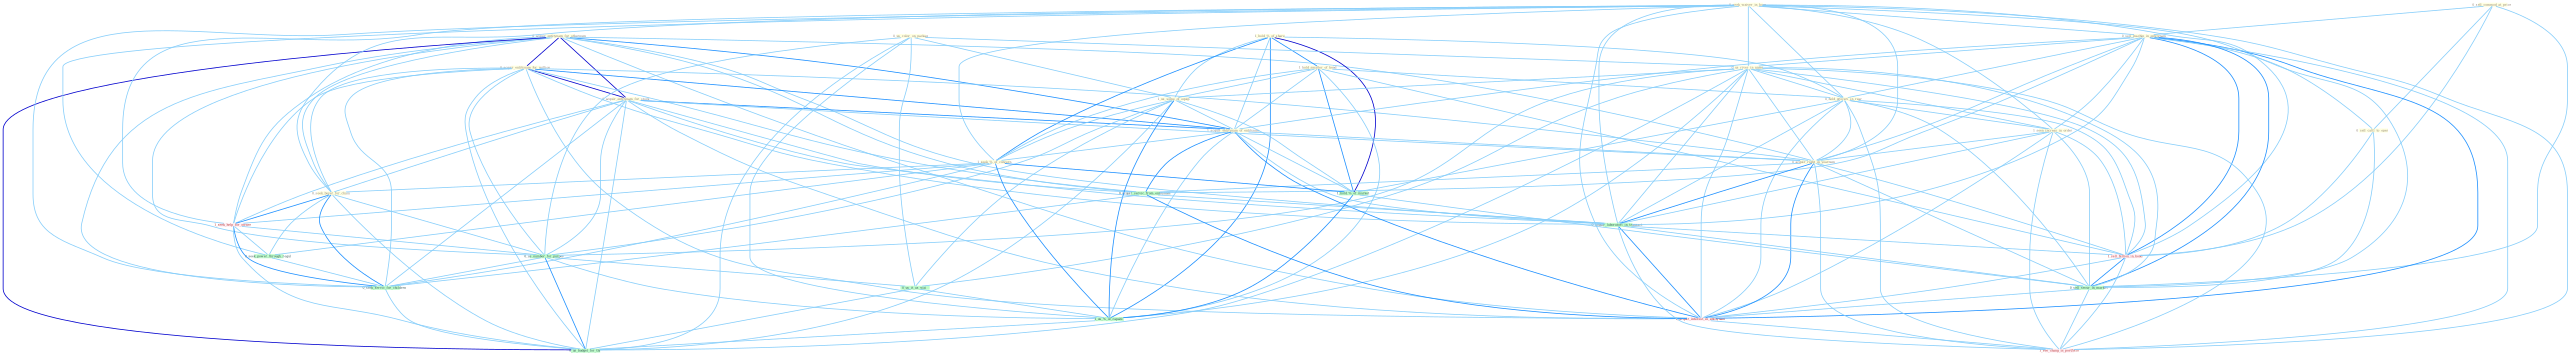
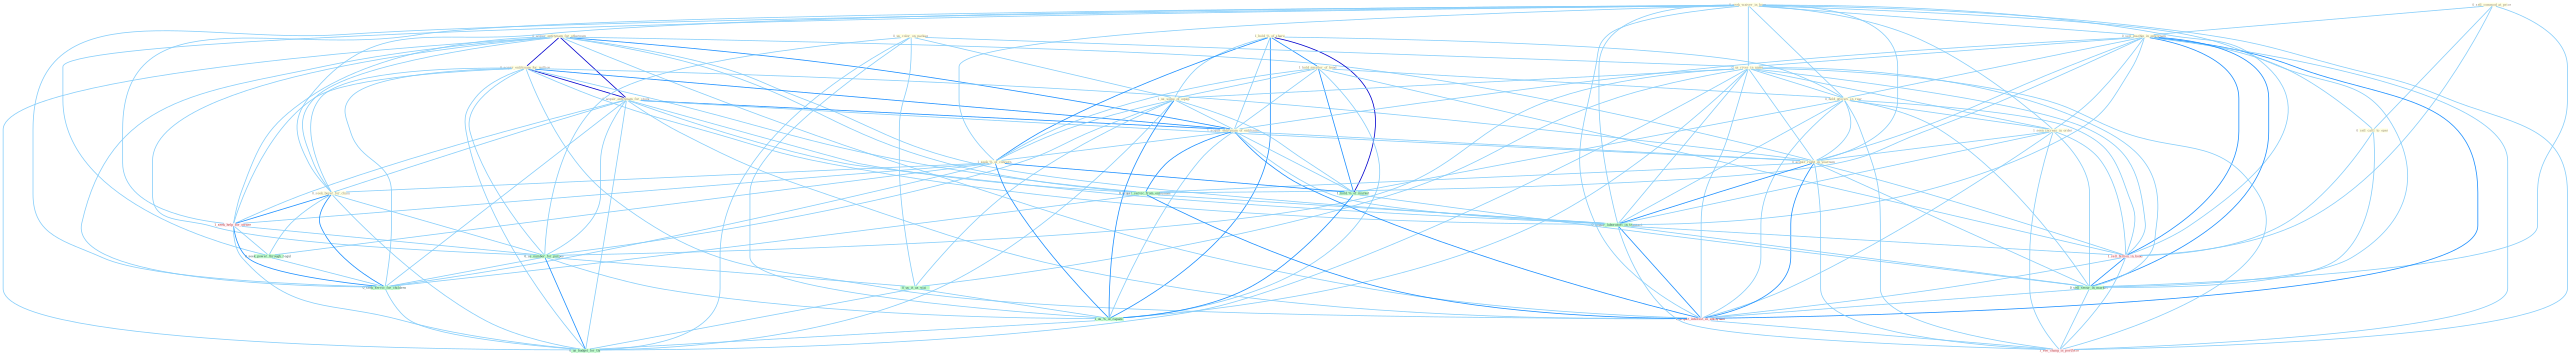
edge "0_acquir_entitynam_for_othernum" -- "0_us_budget_for_thi": color #0000cd -> #87cefa
